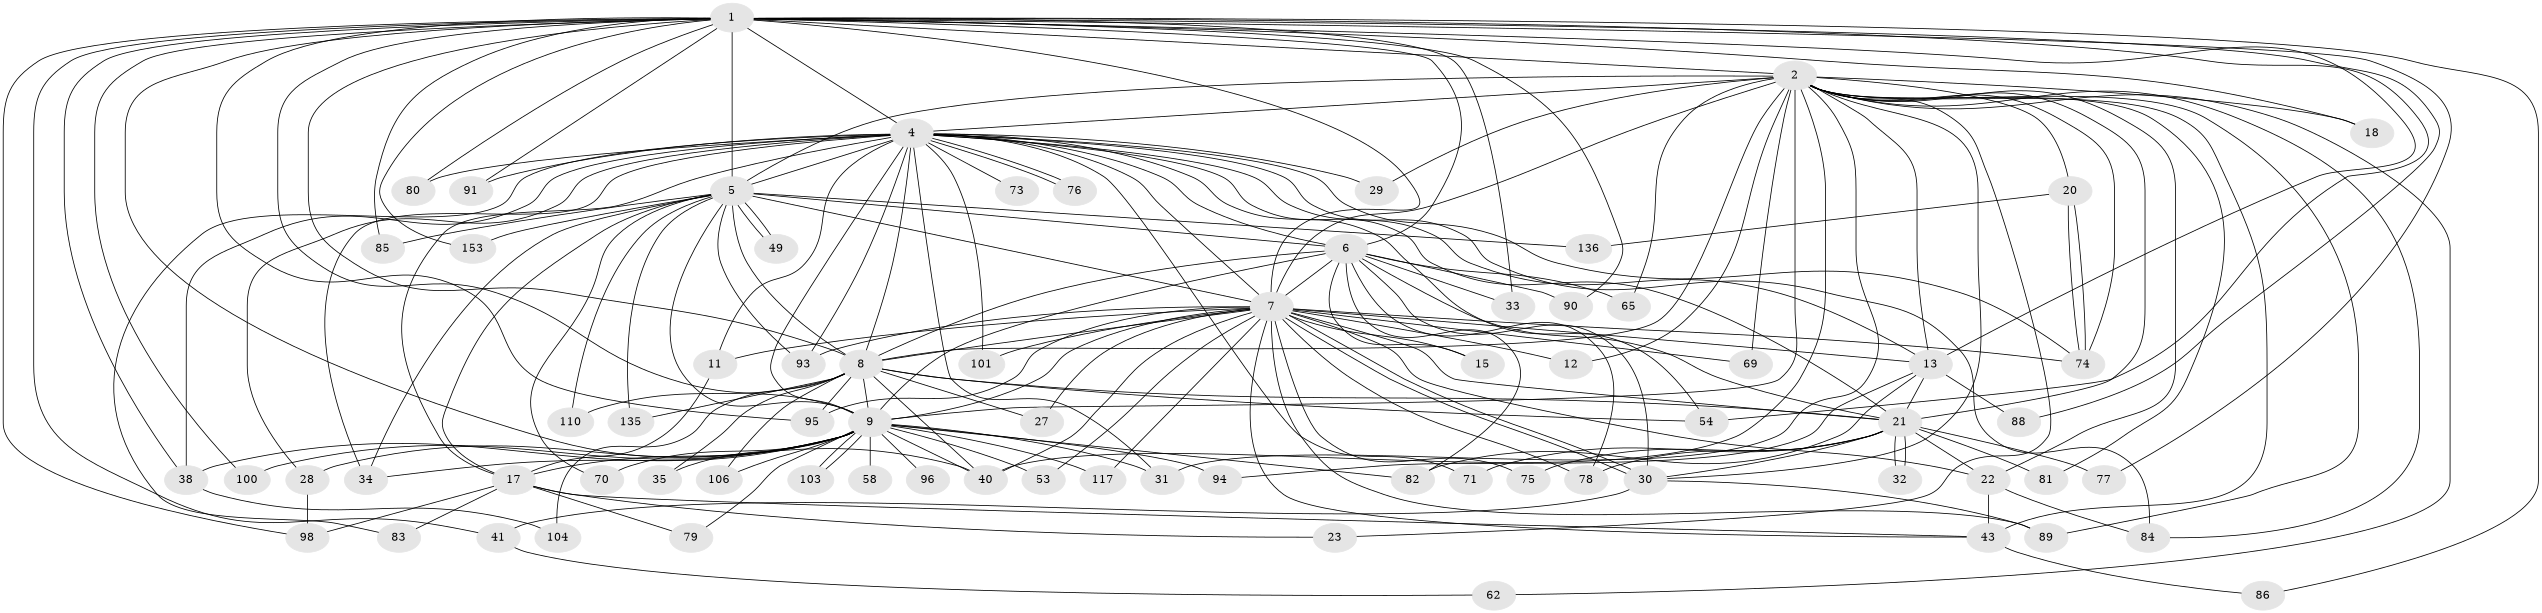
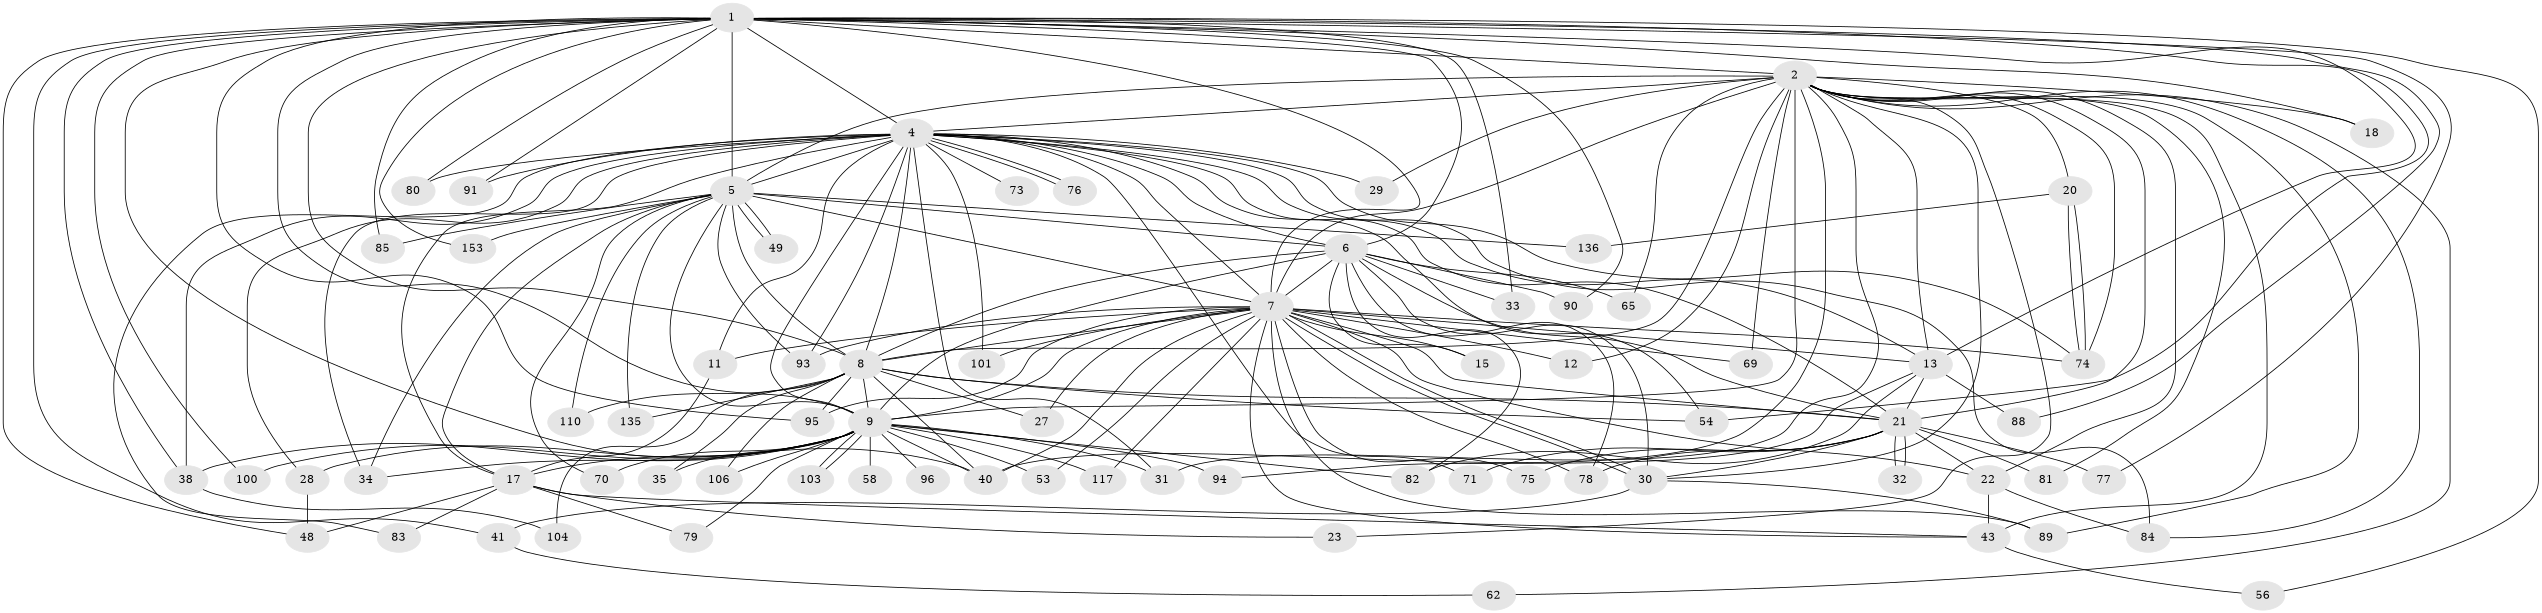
node "98": label "98" -> "48"
node "86": label "86" -> "56"
